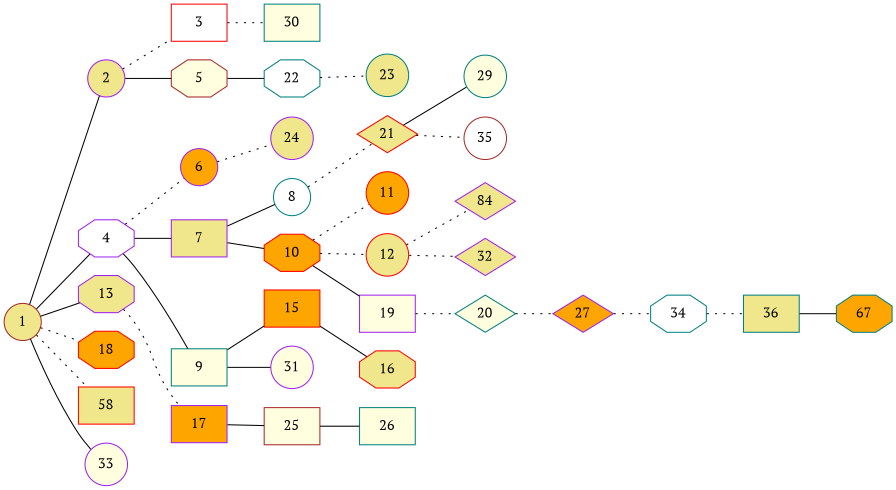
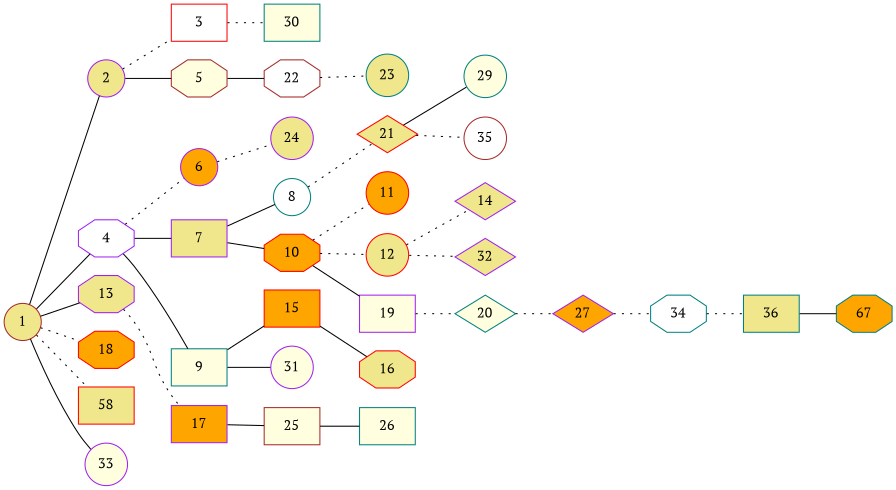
node "22": color teal -> brown
node "84": label "84" -> "14"
